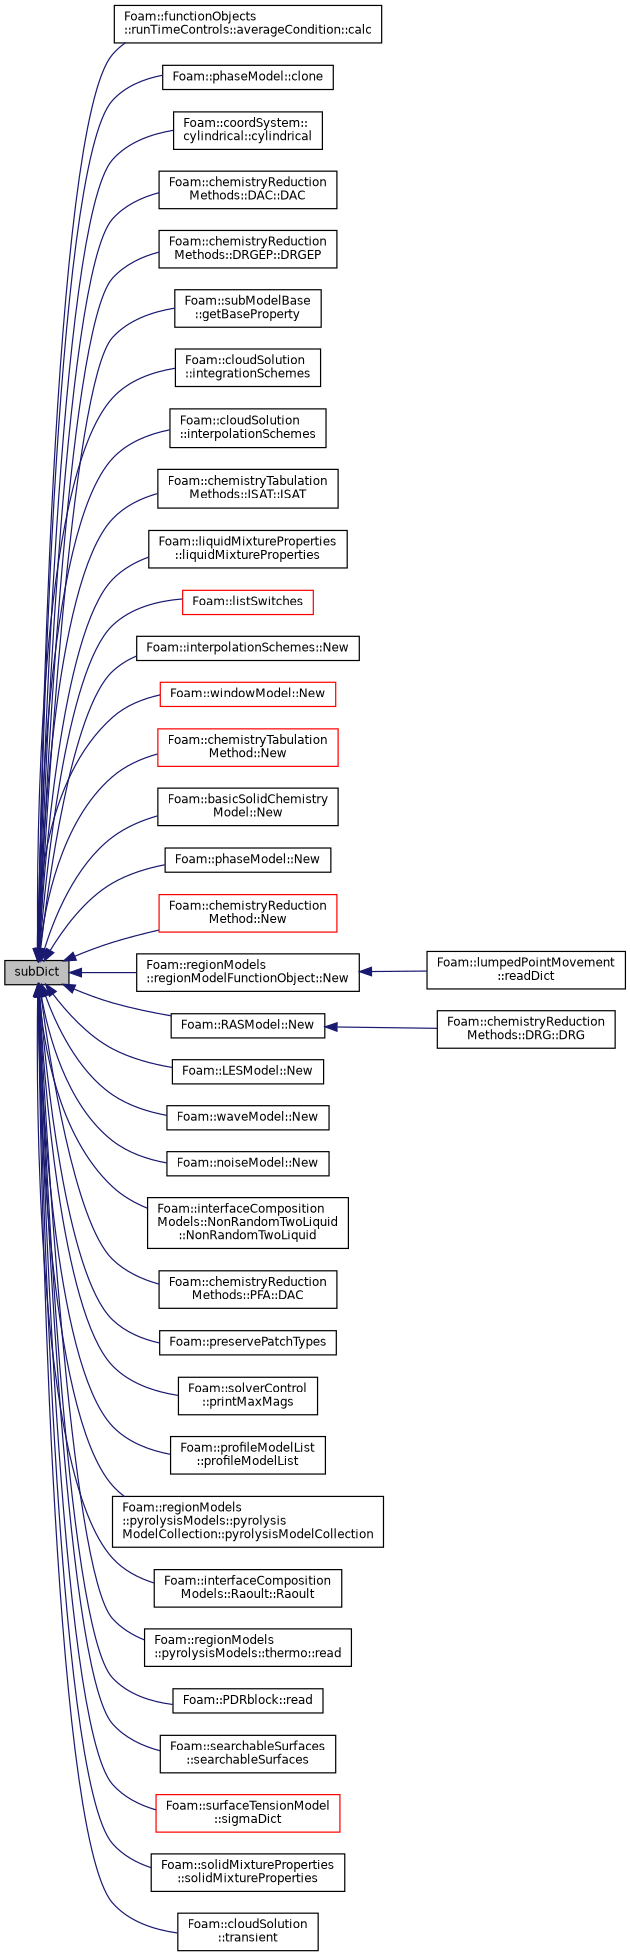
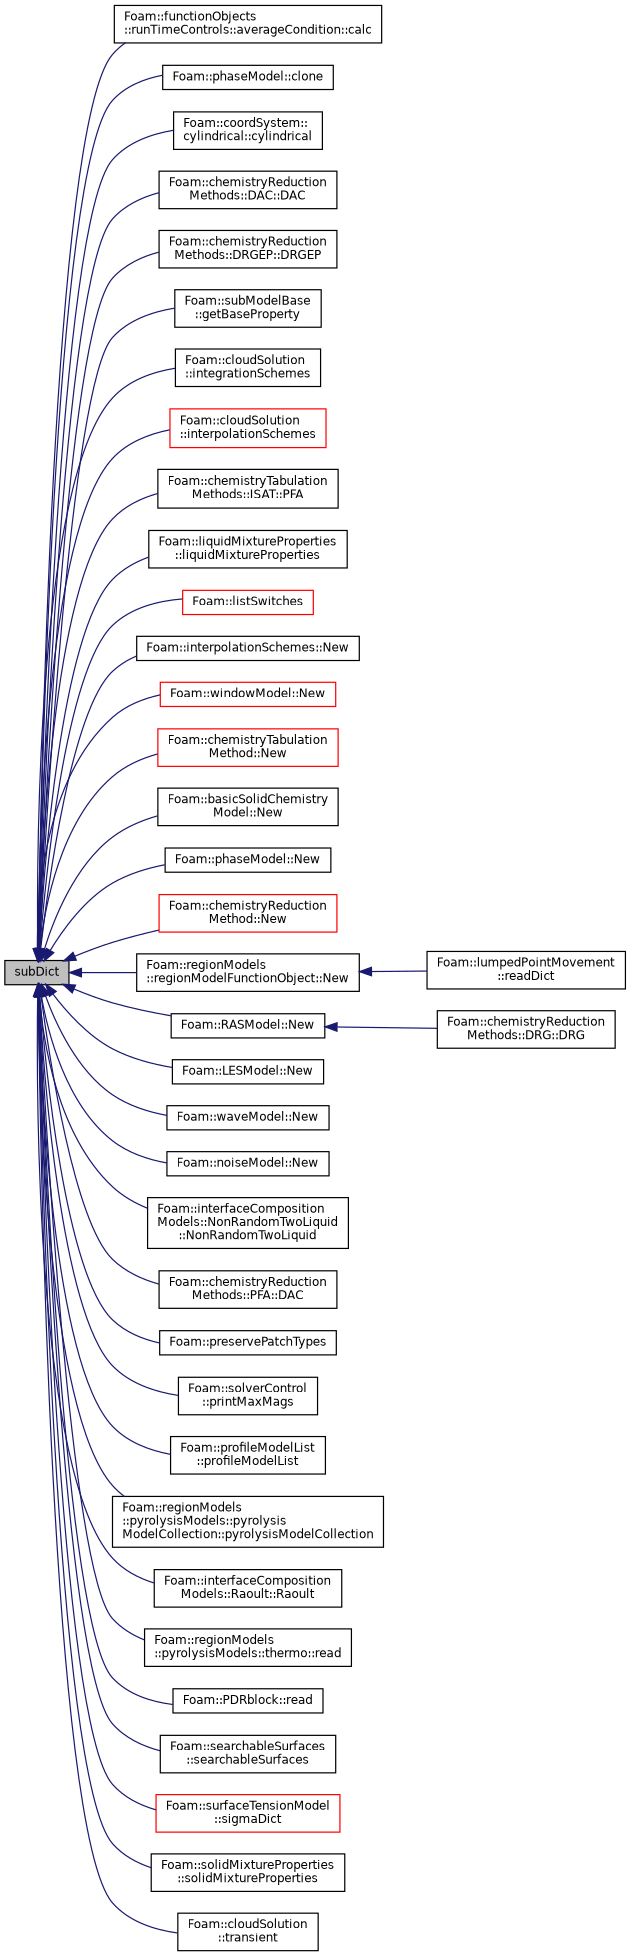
node "Foam::cloudSolution ::interpolationSchemes": color black -> red
node "Foam::chemistryTabulation Methods::ISAT::ISAT": label "Foam::chemistryTabulation Methods::ISAT::ISAT" -> "Foam::chemistryTabulation Methods::ISAT::PFA"
